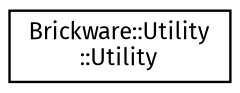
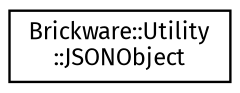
node "Brickware::Utility ::Utility": label "Brickware::Utility ::Utility" -> "Brickware::Utility ::JSONObject"
